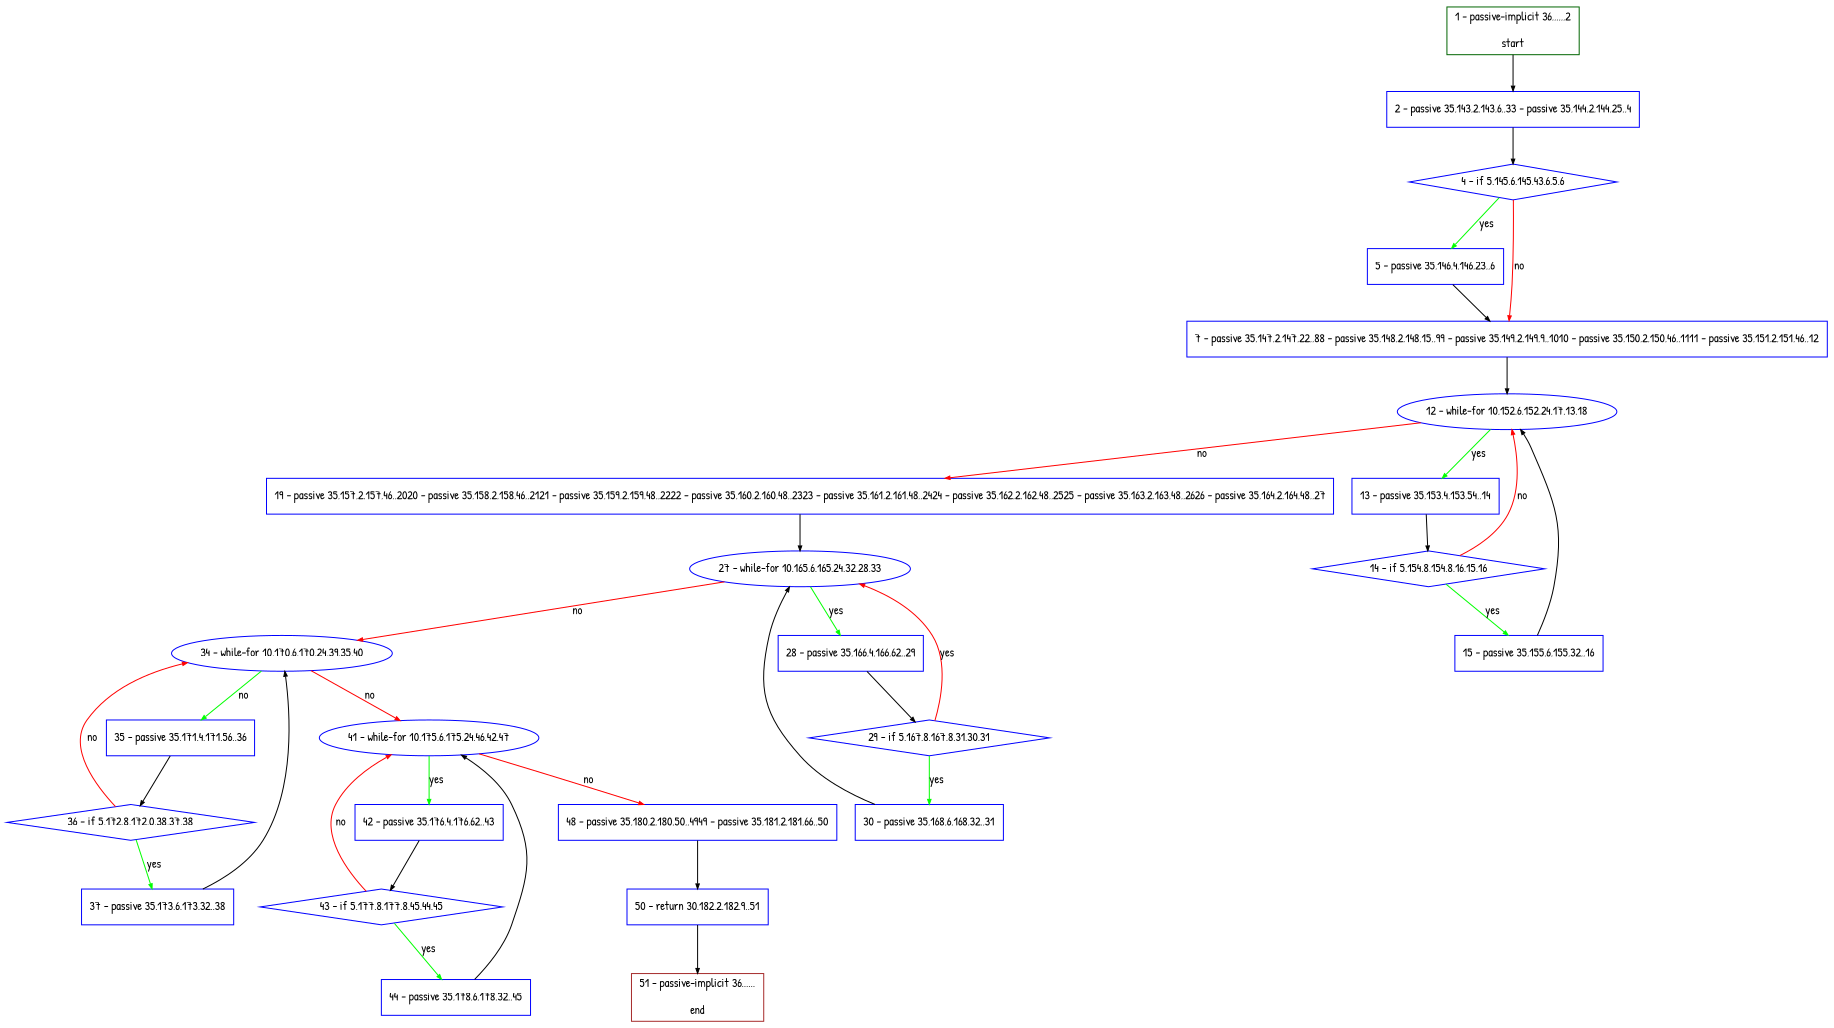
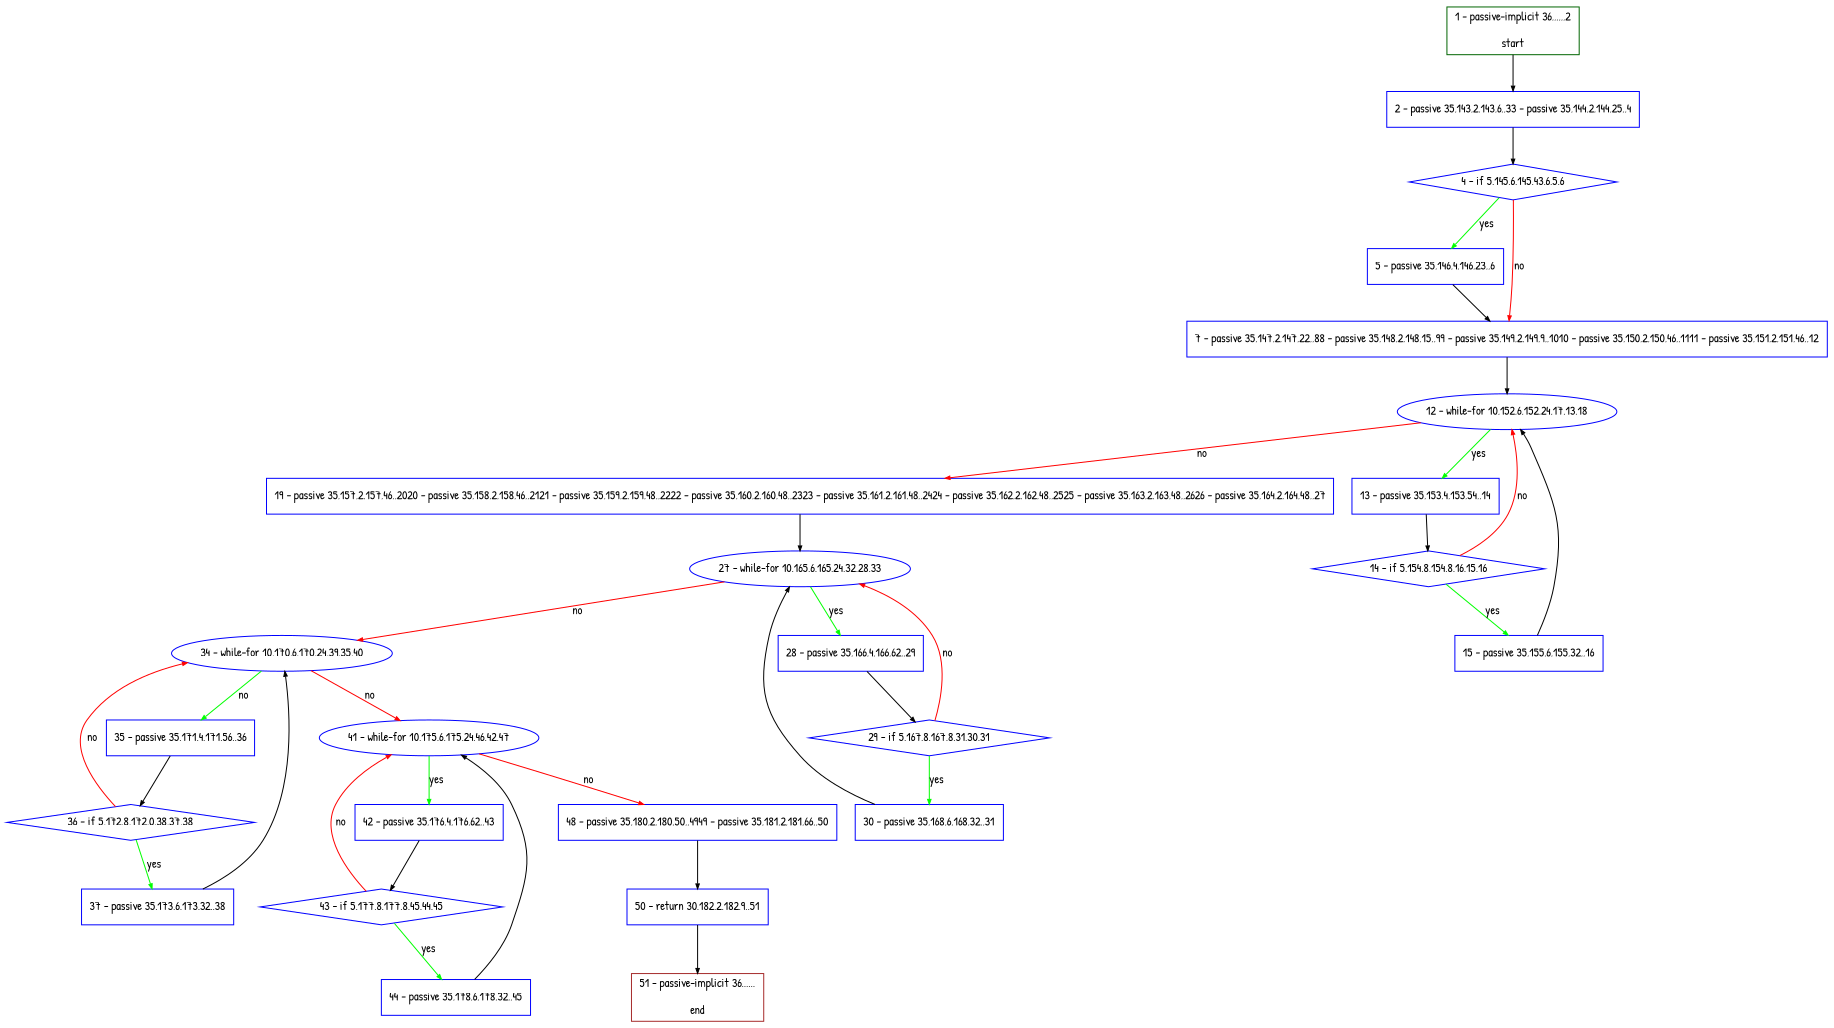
edge "29 - if 5,167,8,167,8,31,30,31" -> "27 - while-for 10,165,6,165,24,32,28,33": label "yes" -> "no"
